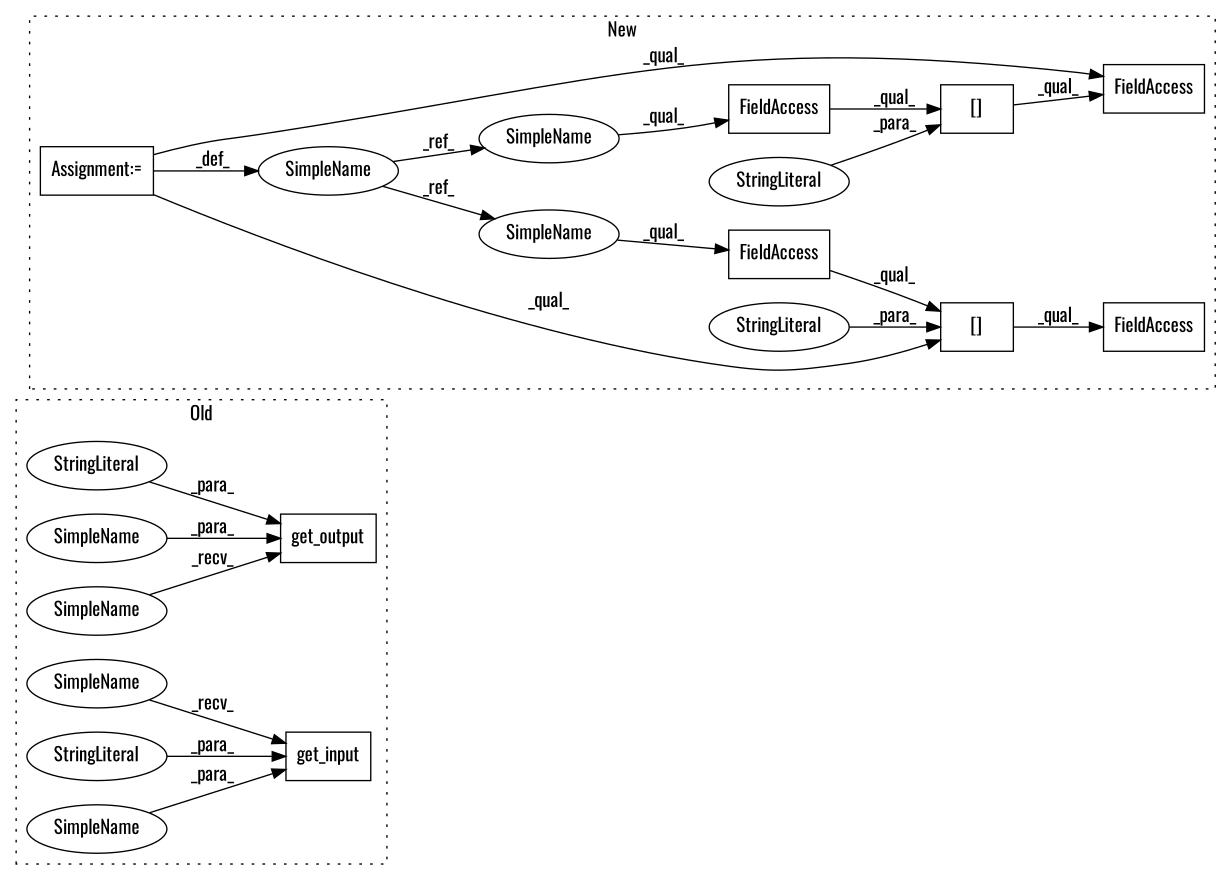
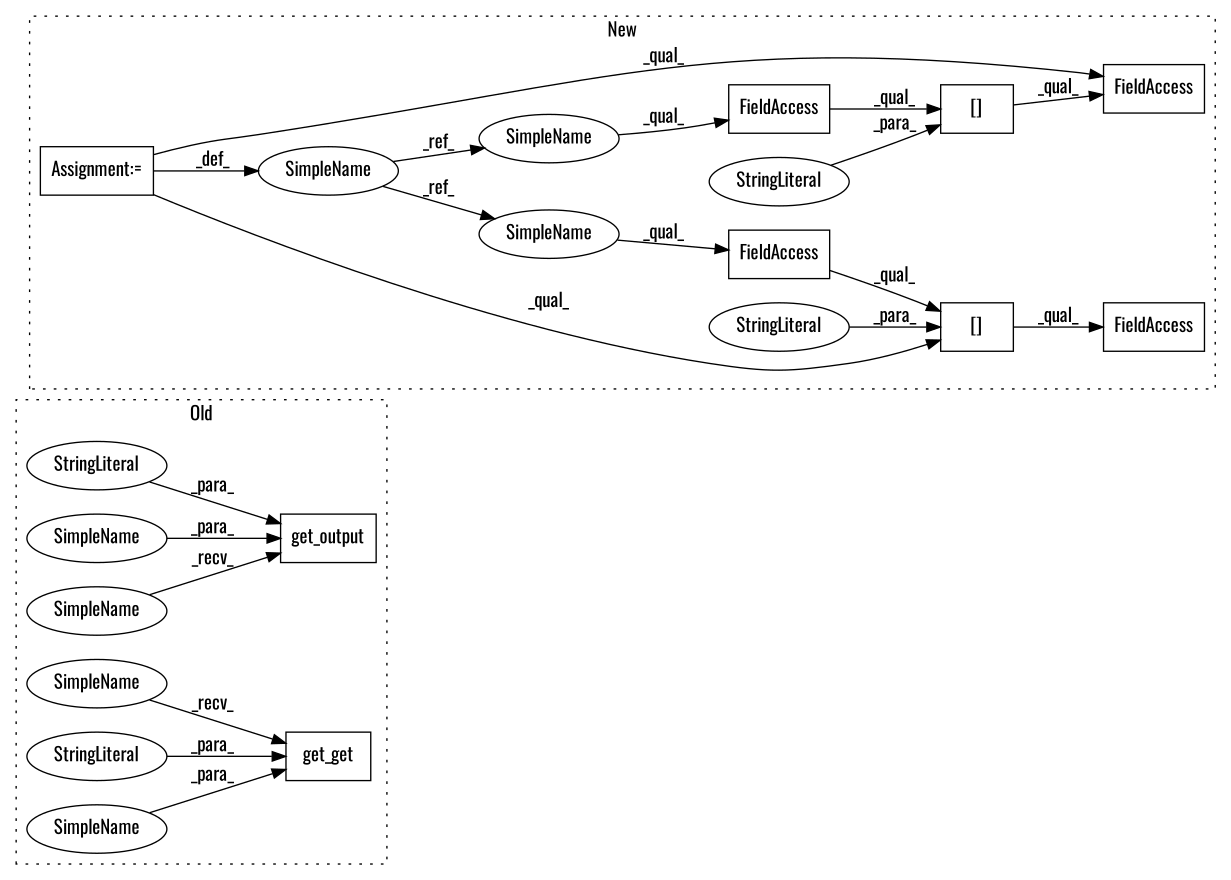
node "get_input": label "get_input" -> "get_get"
